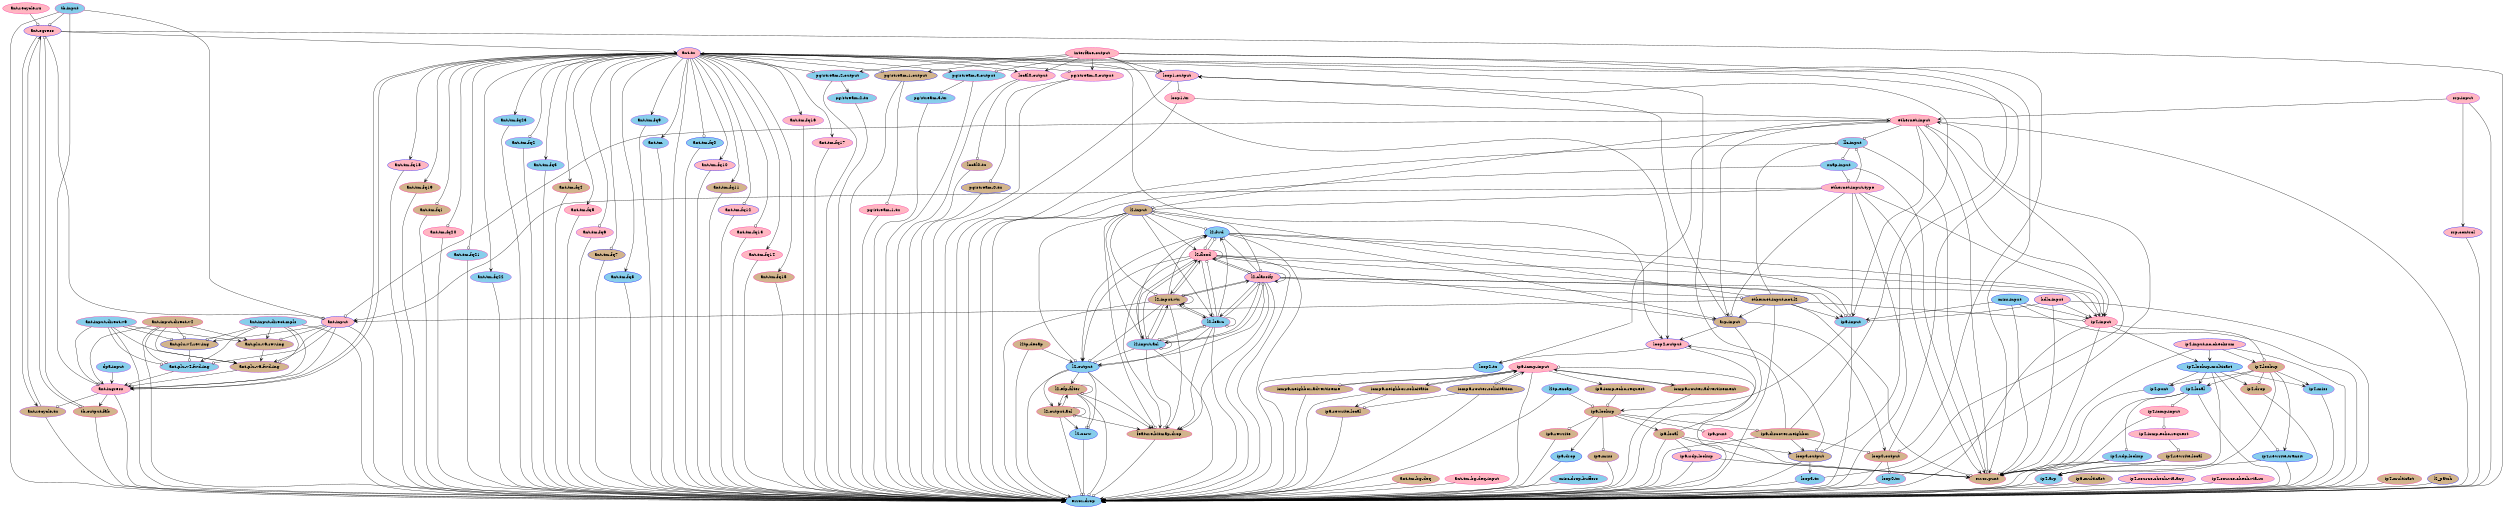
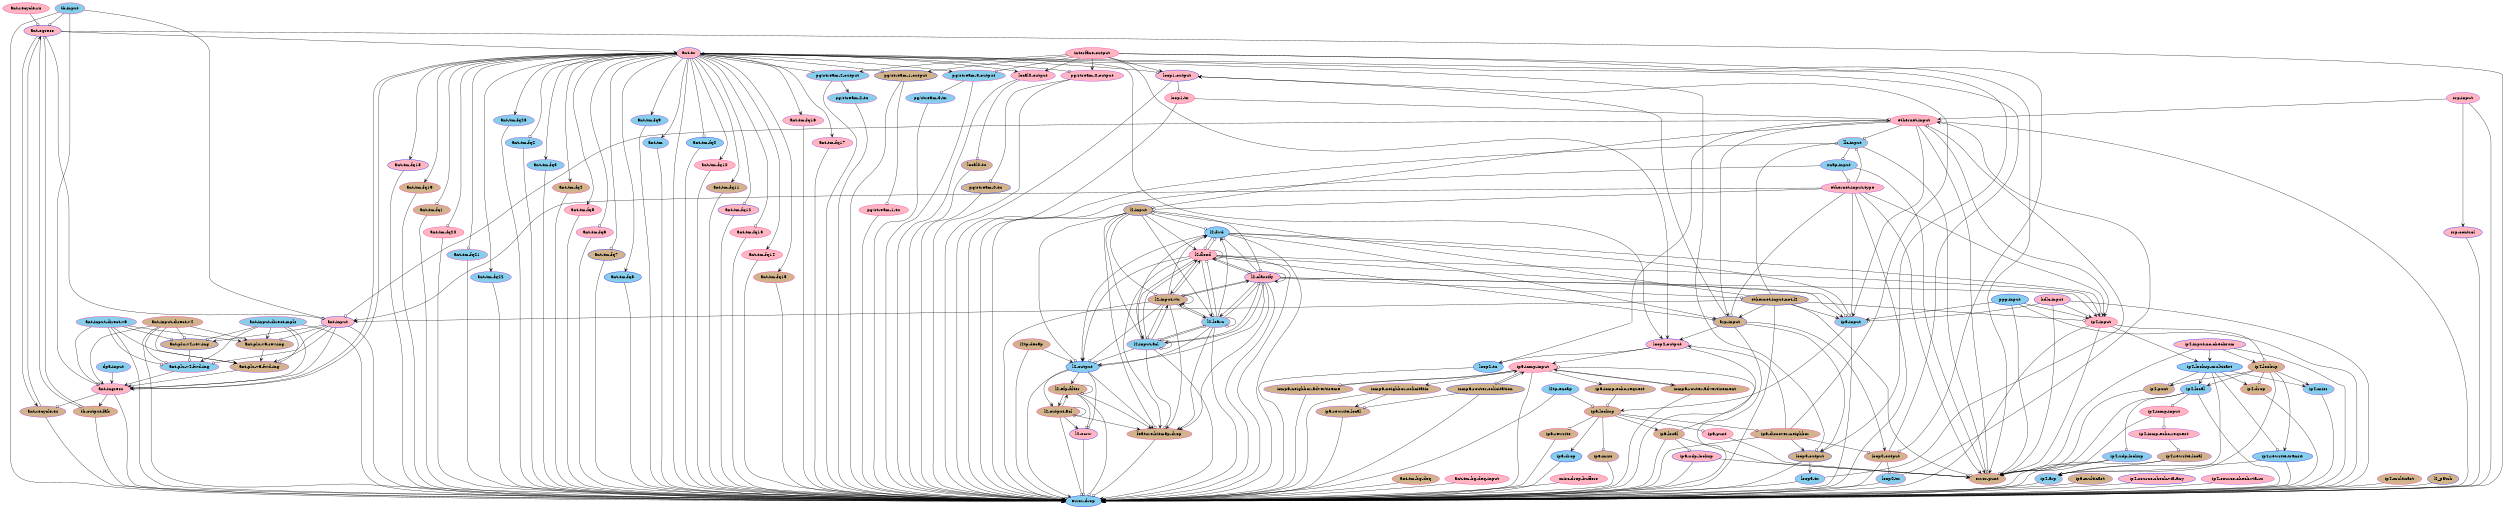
node "ant-tm-fq10": color blue -> deeppink
node "miss-input": label "miss-input" -> "ppp-input"
edge "icmp6-neighbor-solicitatio" -> "ip6-icmp-input": now "loop2-output" -> "ip6-icmp-input"
node "ip4-punt": fillcolor skyblue -> tan
node "l2-xcrw": fillcolor skyblue -> lightpink
edge "ip6-local" -> "loop3-output": now "arp-input" -> "loop3-output"
node "misc-drop-buffers": fillcolor skyblue -> lightpink
